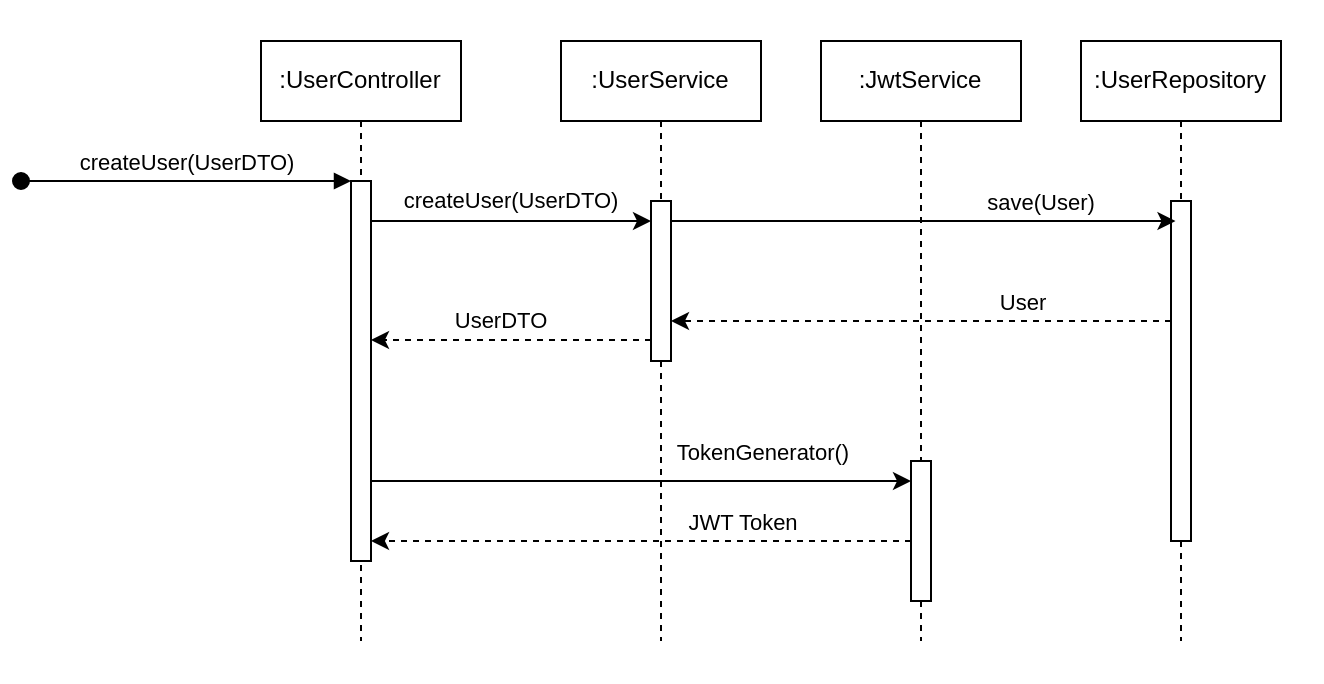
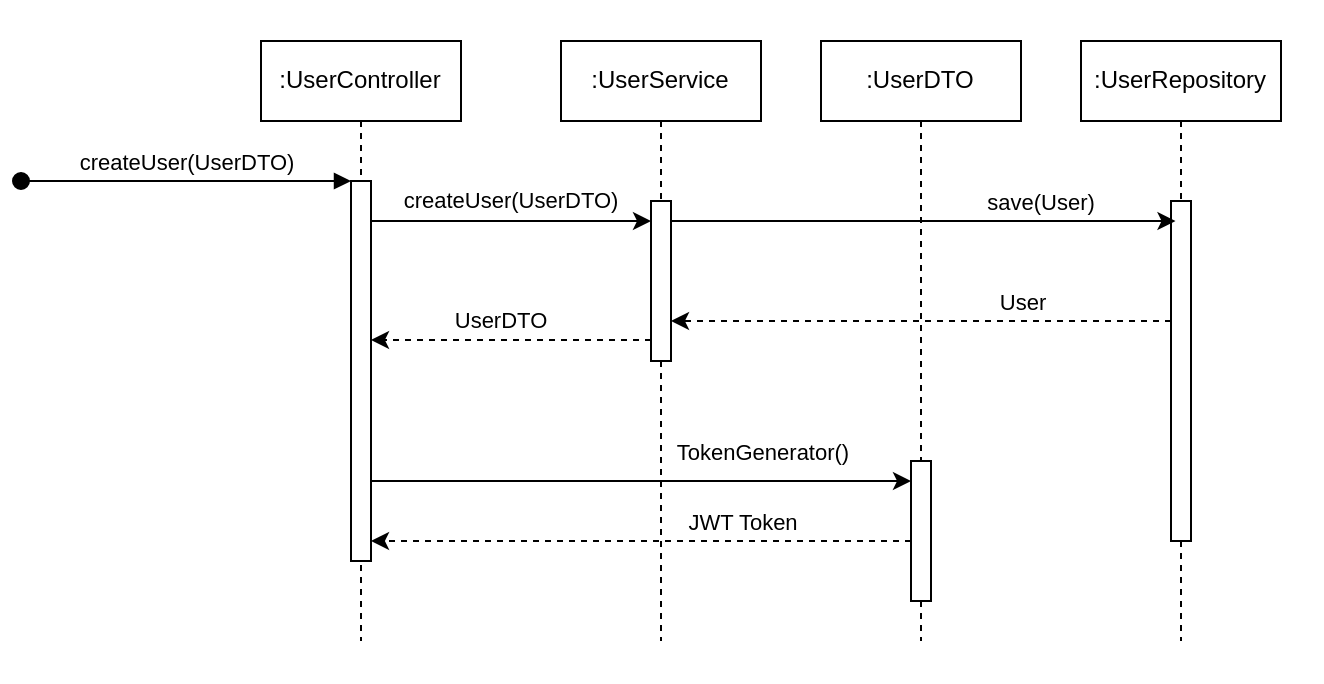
node ":JwtService": label ":JwtService" -> ":UserDTO"
